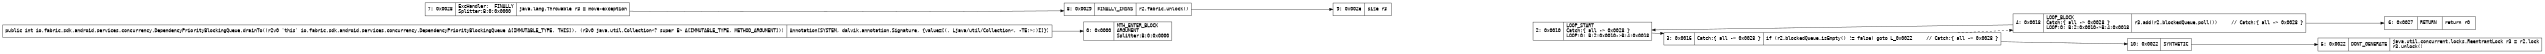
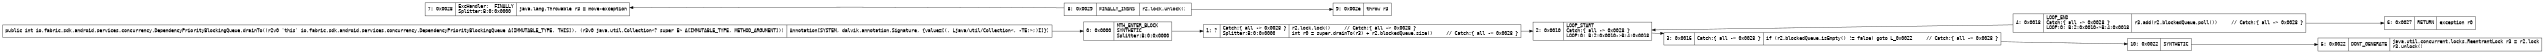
node "8: 0x0029": text "r2.fabric.unlock()" -> "r2.lock.unlock()"
node "9: 0x002e": text "size r3" -> "throw r3"
edge "7: 0x0028" -> "8: 0x0029": reversed
node "4: 0x0018": text "LOOP_BLOCK" -> "LOOP_END"
node "6: 0x0027": text "return r0" -> "exception r0"
node "0: 0x0000": text "ARGUMENT" -> "SYNTHETIC"
node "1: ?": added
edge "3: 0x0016" -> "4: 0x0018": removed
